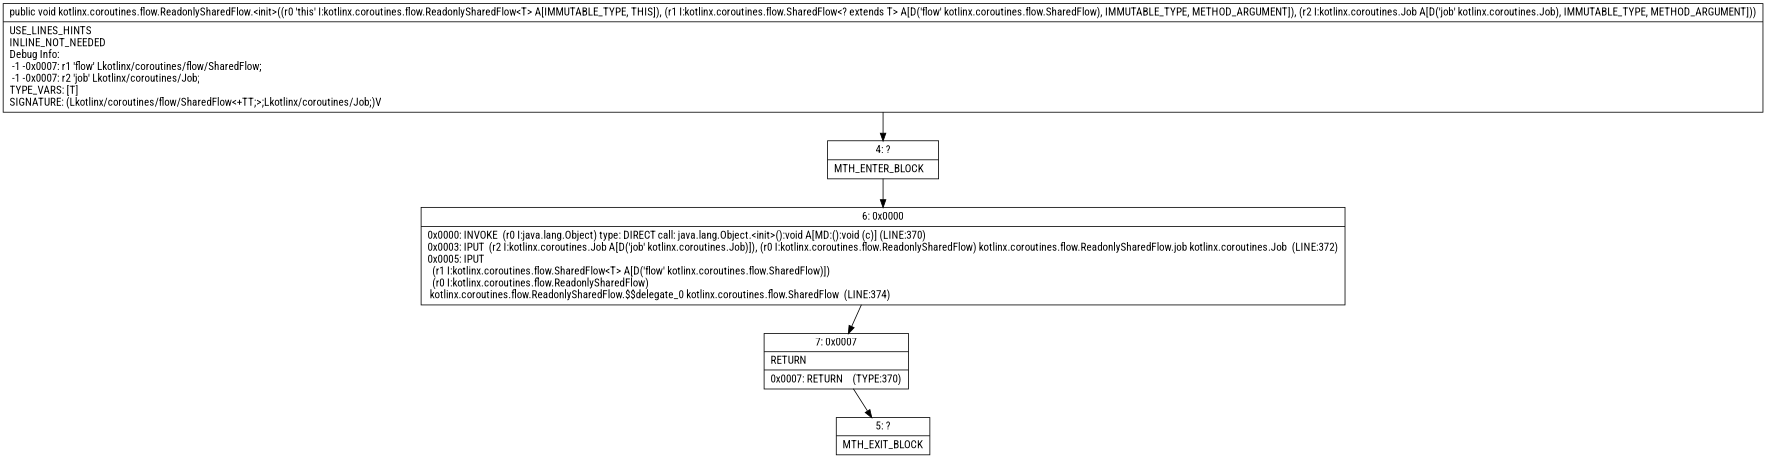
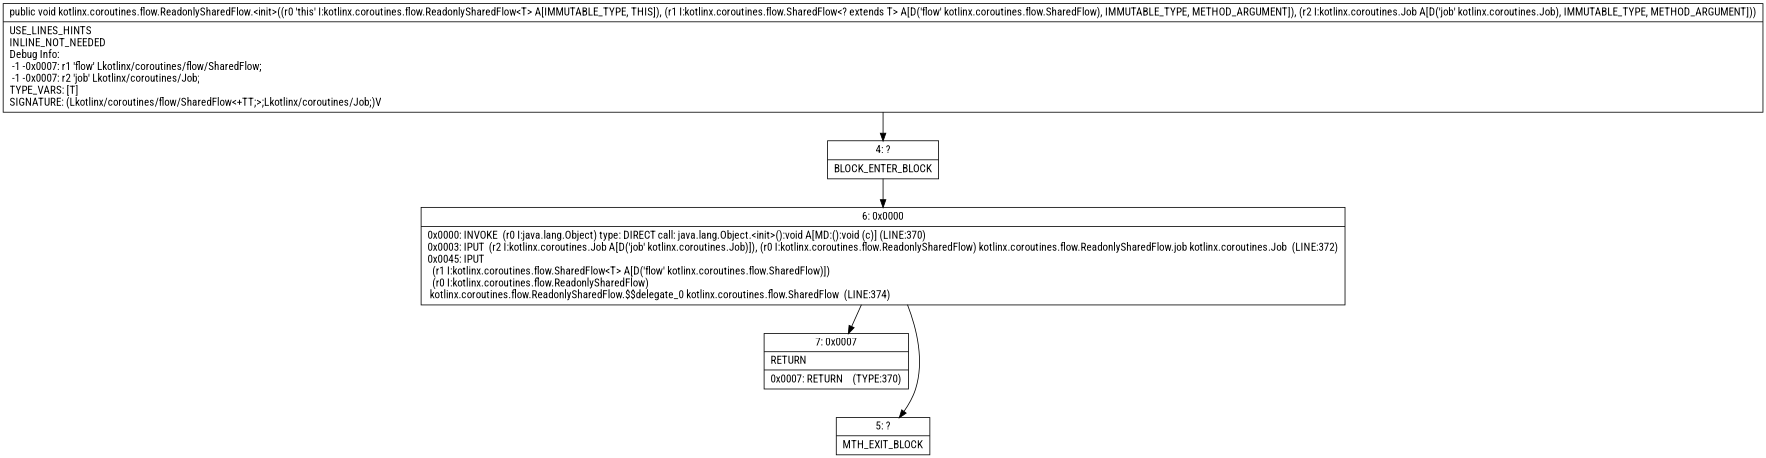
node "4: ?": text "MTH_ENTER_BLOCK" -> "BLOCK_ENTER_BLOCK"
node "6: 0x0000": text "0x0005: IPUT" -> "0x0045: IPUT"
edge "7: 0x0007" -> "5: ?": now "6: 0x0000" -> "5: ?"
